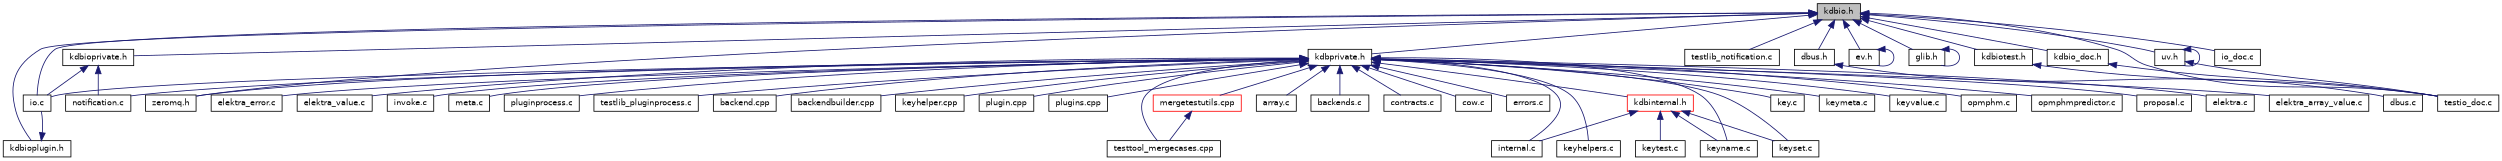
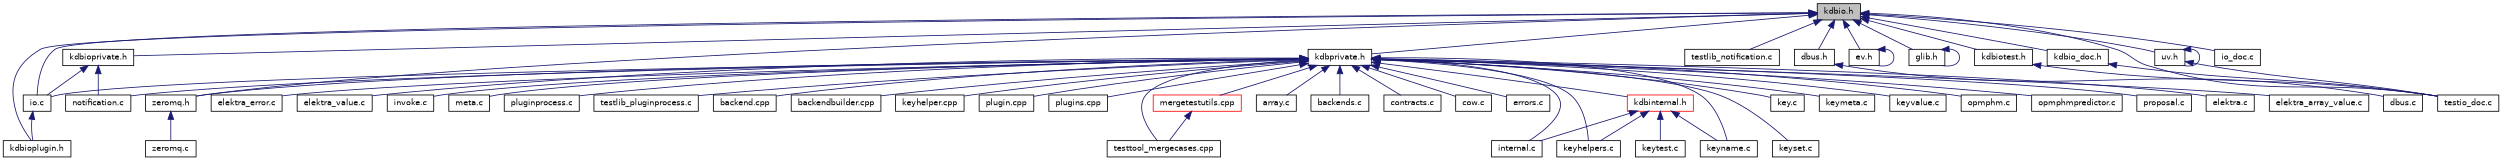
edge "io.c" -> "kdbioplugin.h": reversed
edge "keyset.c" -> "kdbinternal.h": now "keyhelpers.c" -> "kdbinternal.h"
node "zeromq.c": added
